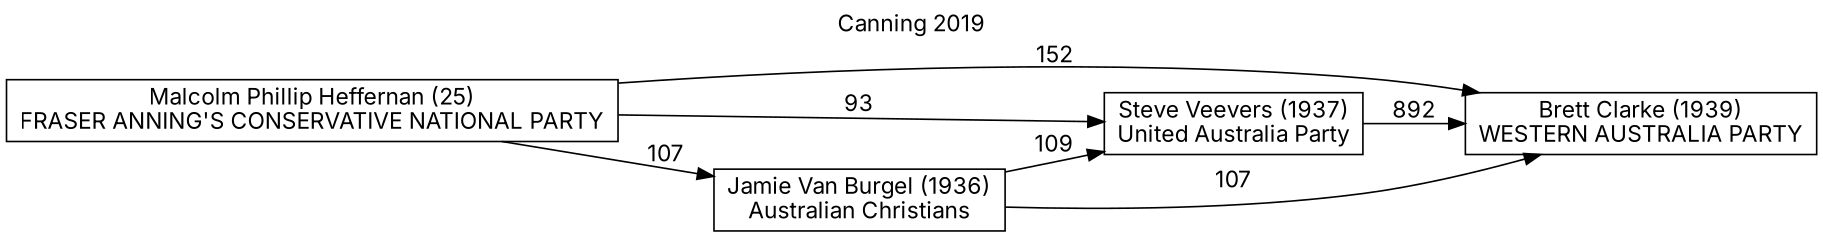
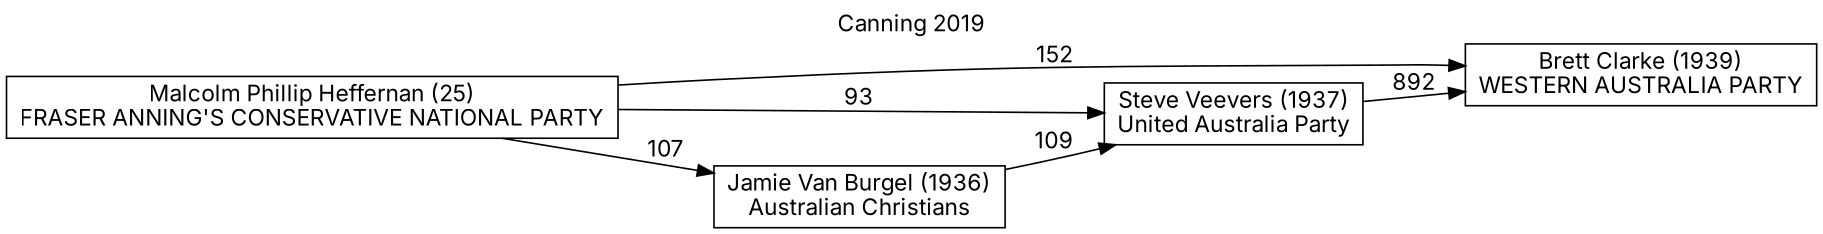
edge "Jamie Van Burgel (1936) Australian Christians" -> "Brett Clarke (1939) WESTERN AUSTRALIA PARTY": removed, label "107"
